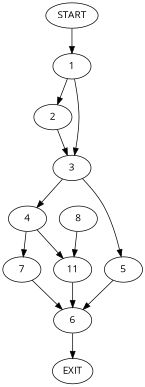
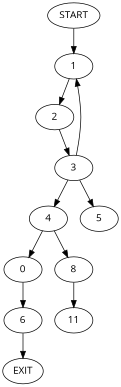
edge "1" -> "3": reversed
edge "4" -> "11": now "4" -> "8"
node "7": label "7" -> "0"
edge "11" -> "6": removed
edge "5" -> "6": removed
